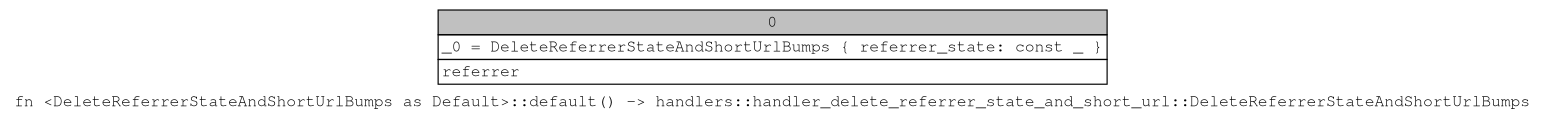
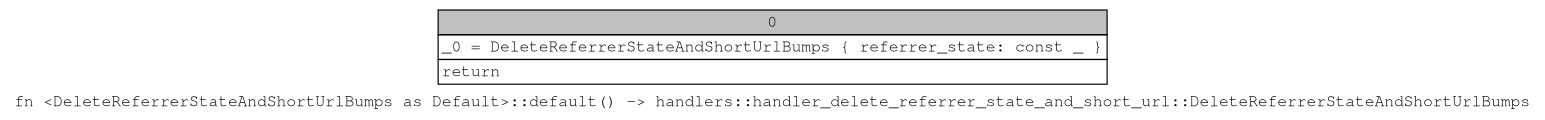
node "0": text "referrer" -> "return"
